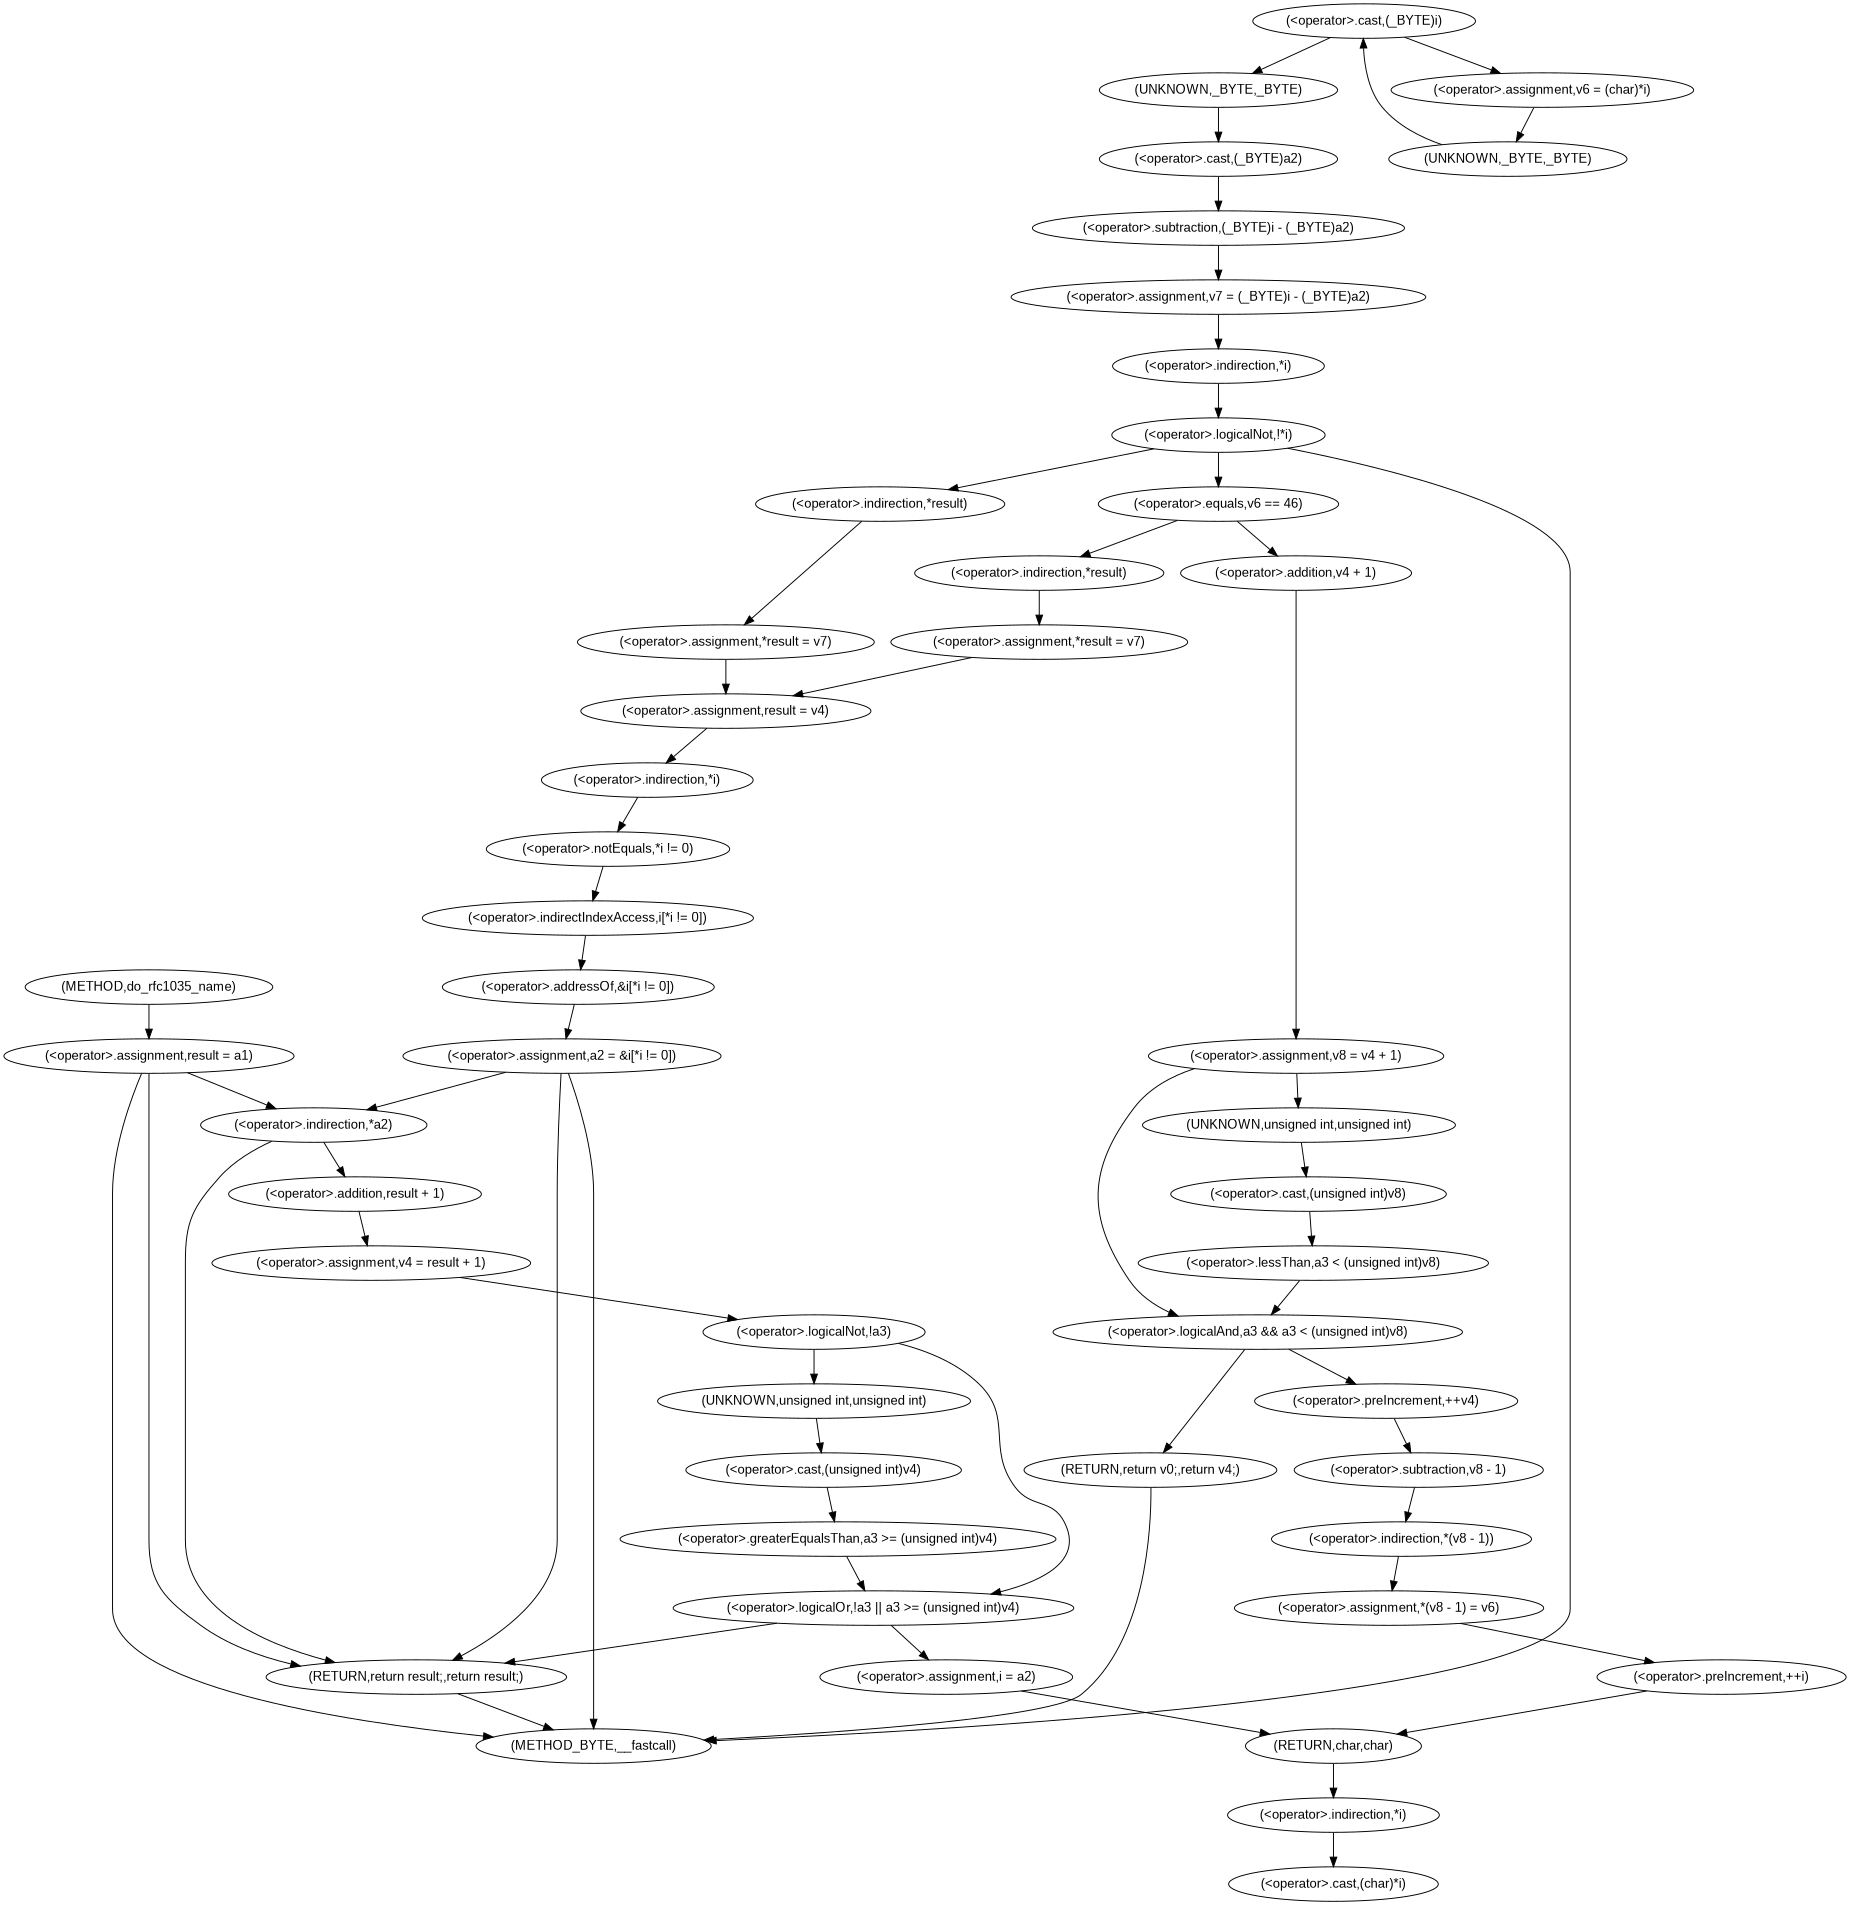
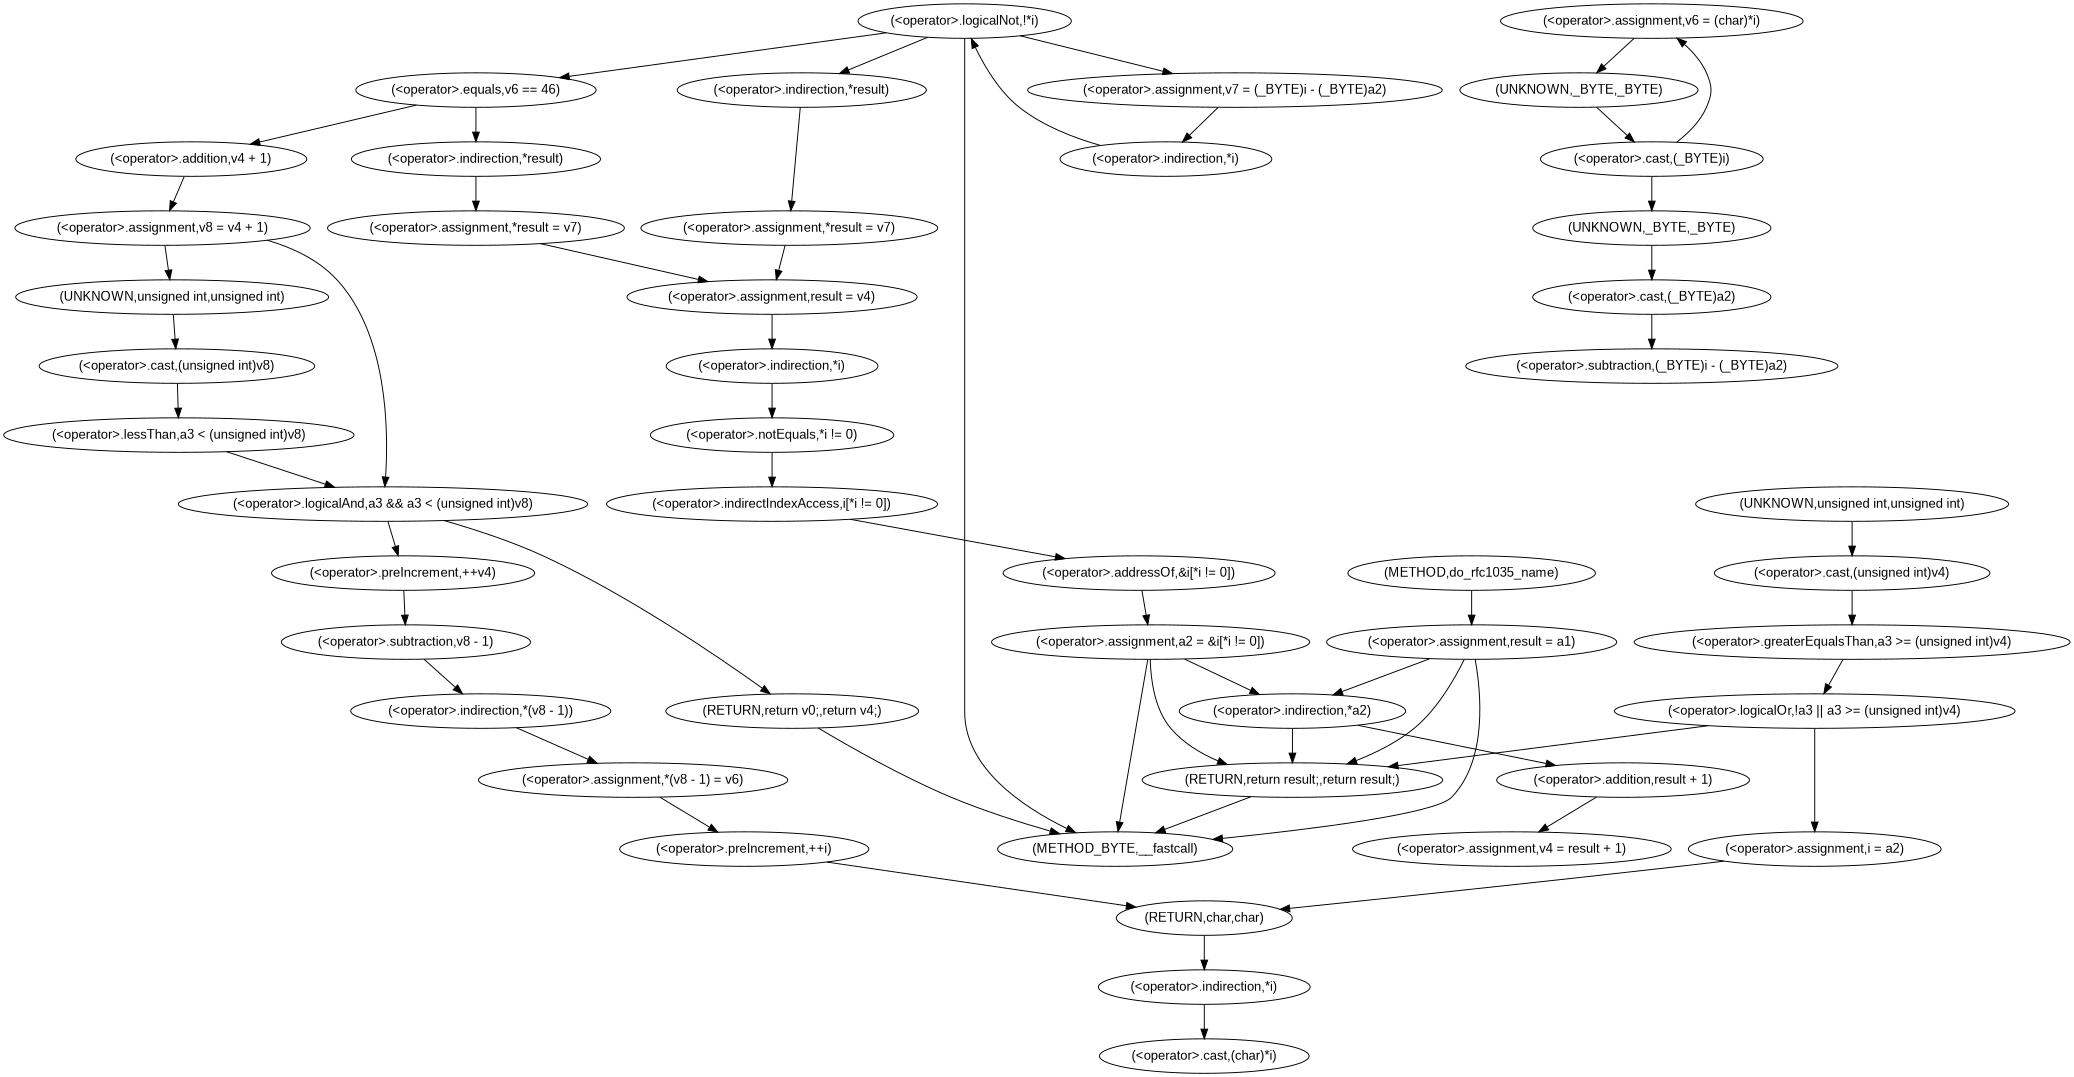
edge "(<operator>.subtraction,(_BYTE)i - (_BYTE)a2)" -> "(<operator>.assignment,v7 = (_BYTE)i - (_BYTE)a2)": now "(<operator>.logicalNot,!*i)" -> "(<operator>.assignment,v7 = (_BYTE)i - (_BYTE)a2)"
node "(<operator>.logicalNot,!a3)": removed
